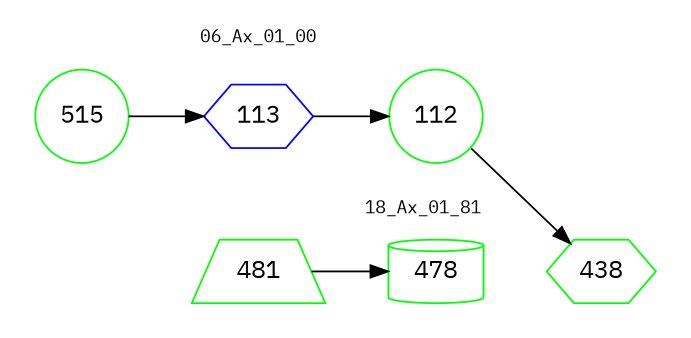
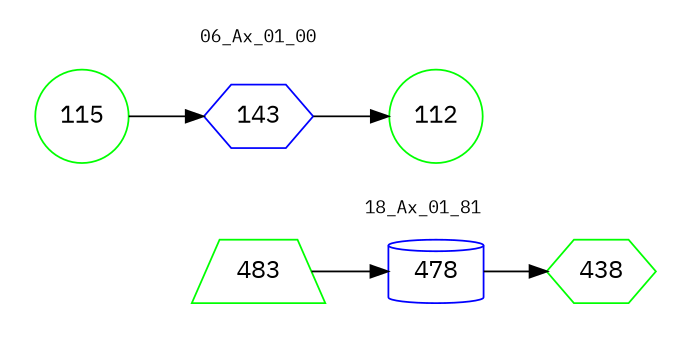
node "515": label "515" -> "115"
node "113": label "113" -> "143"
edge "112" -> "438": now "478" -> "438"
node "481": label "481" -> "483"
node "478": color green -> blue
